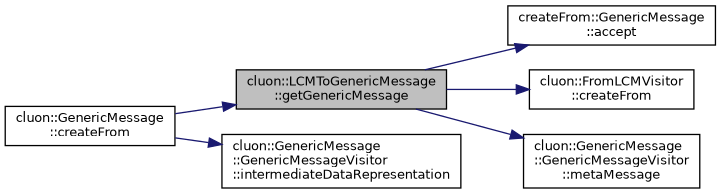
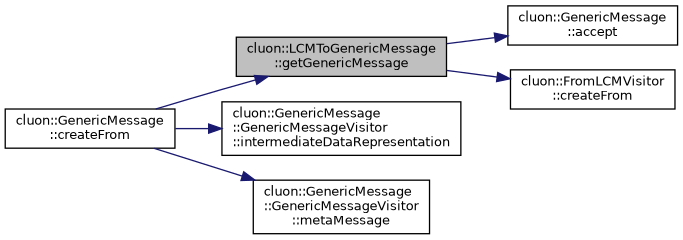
node "createFrom::GenericMessage ::accept": label "createFrom::GenericMessage ::accept" -> "cluon::GenericMessage ::accept"
edge "cluon::LCMToGenericMessage ::getGenericMessage" -> "cluon::GenericMessage ::GenericMessageVisitor ::metaMessage": now "cluon::GenericMessage ::createFrom" -> "cluon::GenericMessage ::GenericMessageVisitor ::metaMessage"
